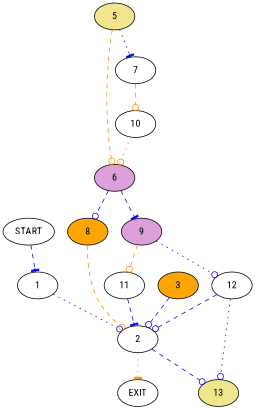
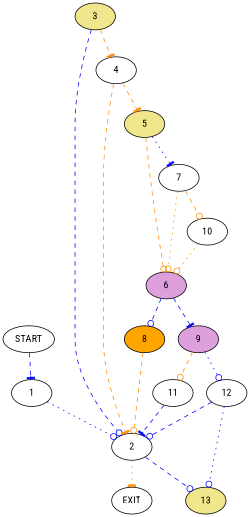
node "4": added
edge "7" -> "6": added
node "3": fillcolor orange -> khaki
